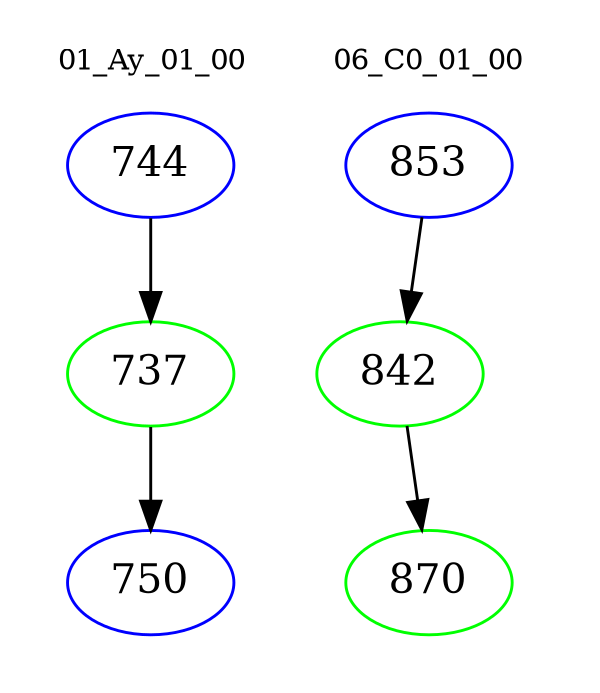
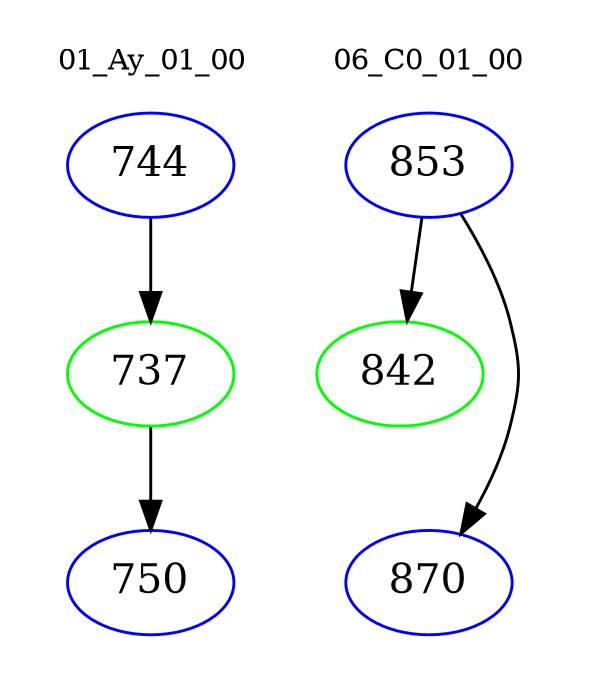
edge "842" -> "870": now "853" -> "870"
node "870": color green -> blue
